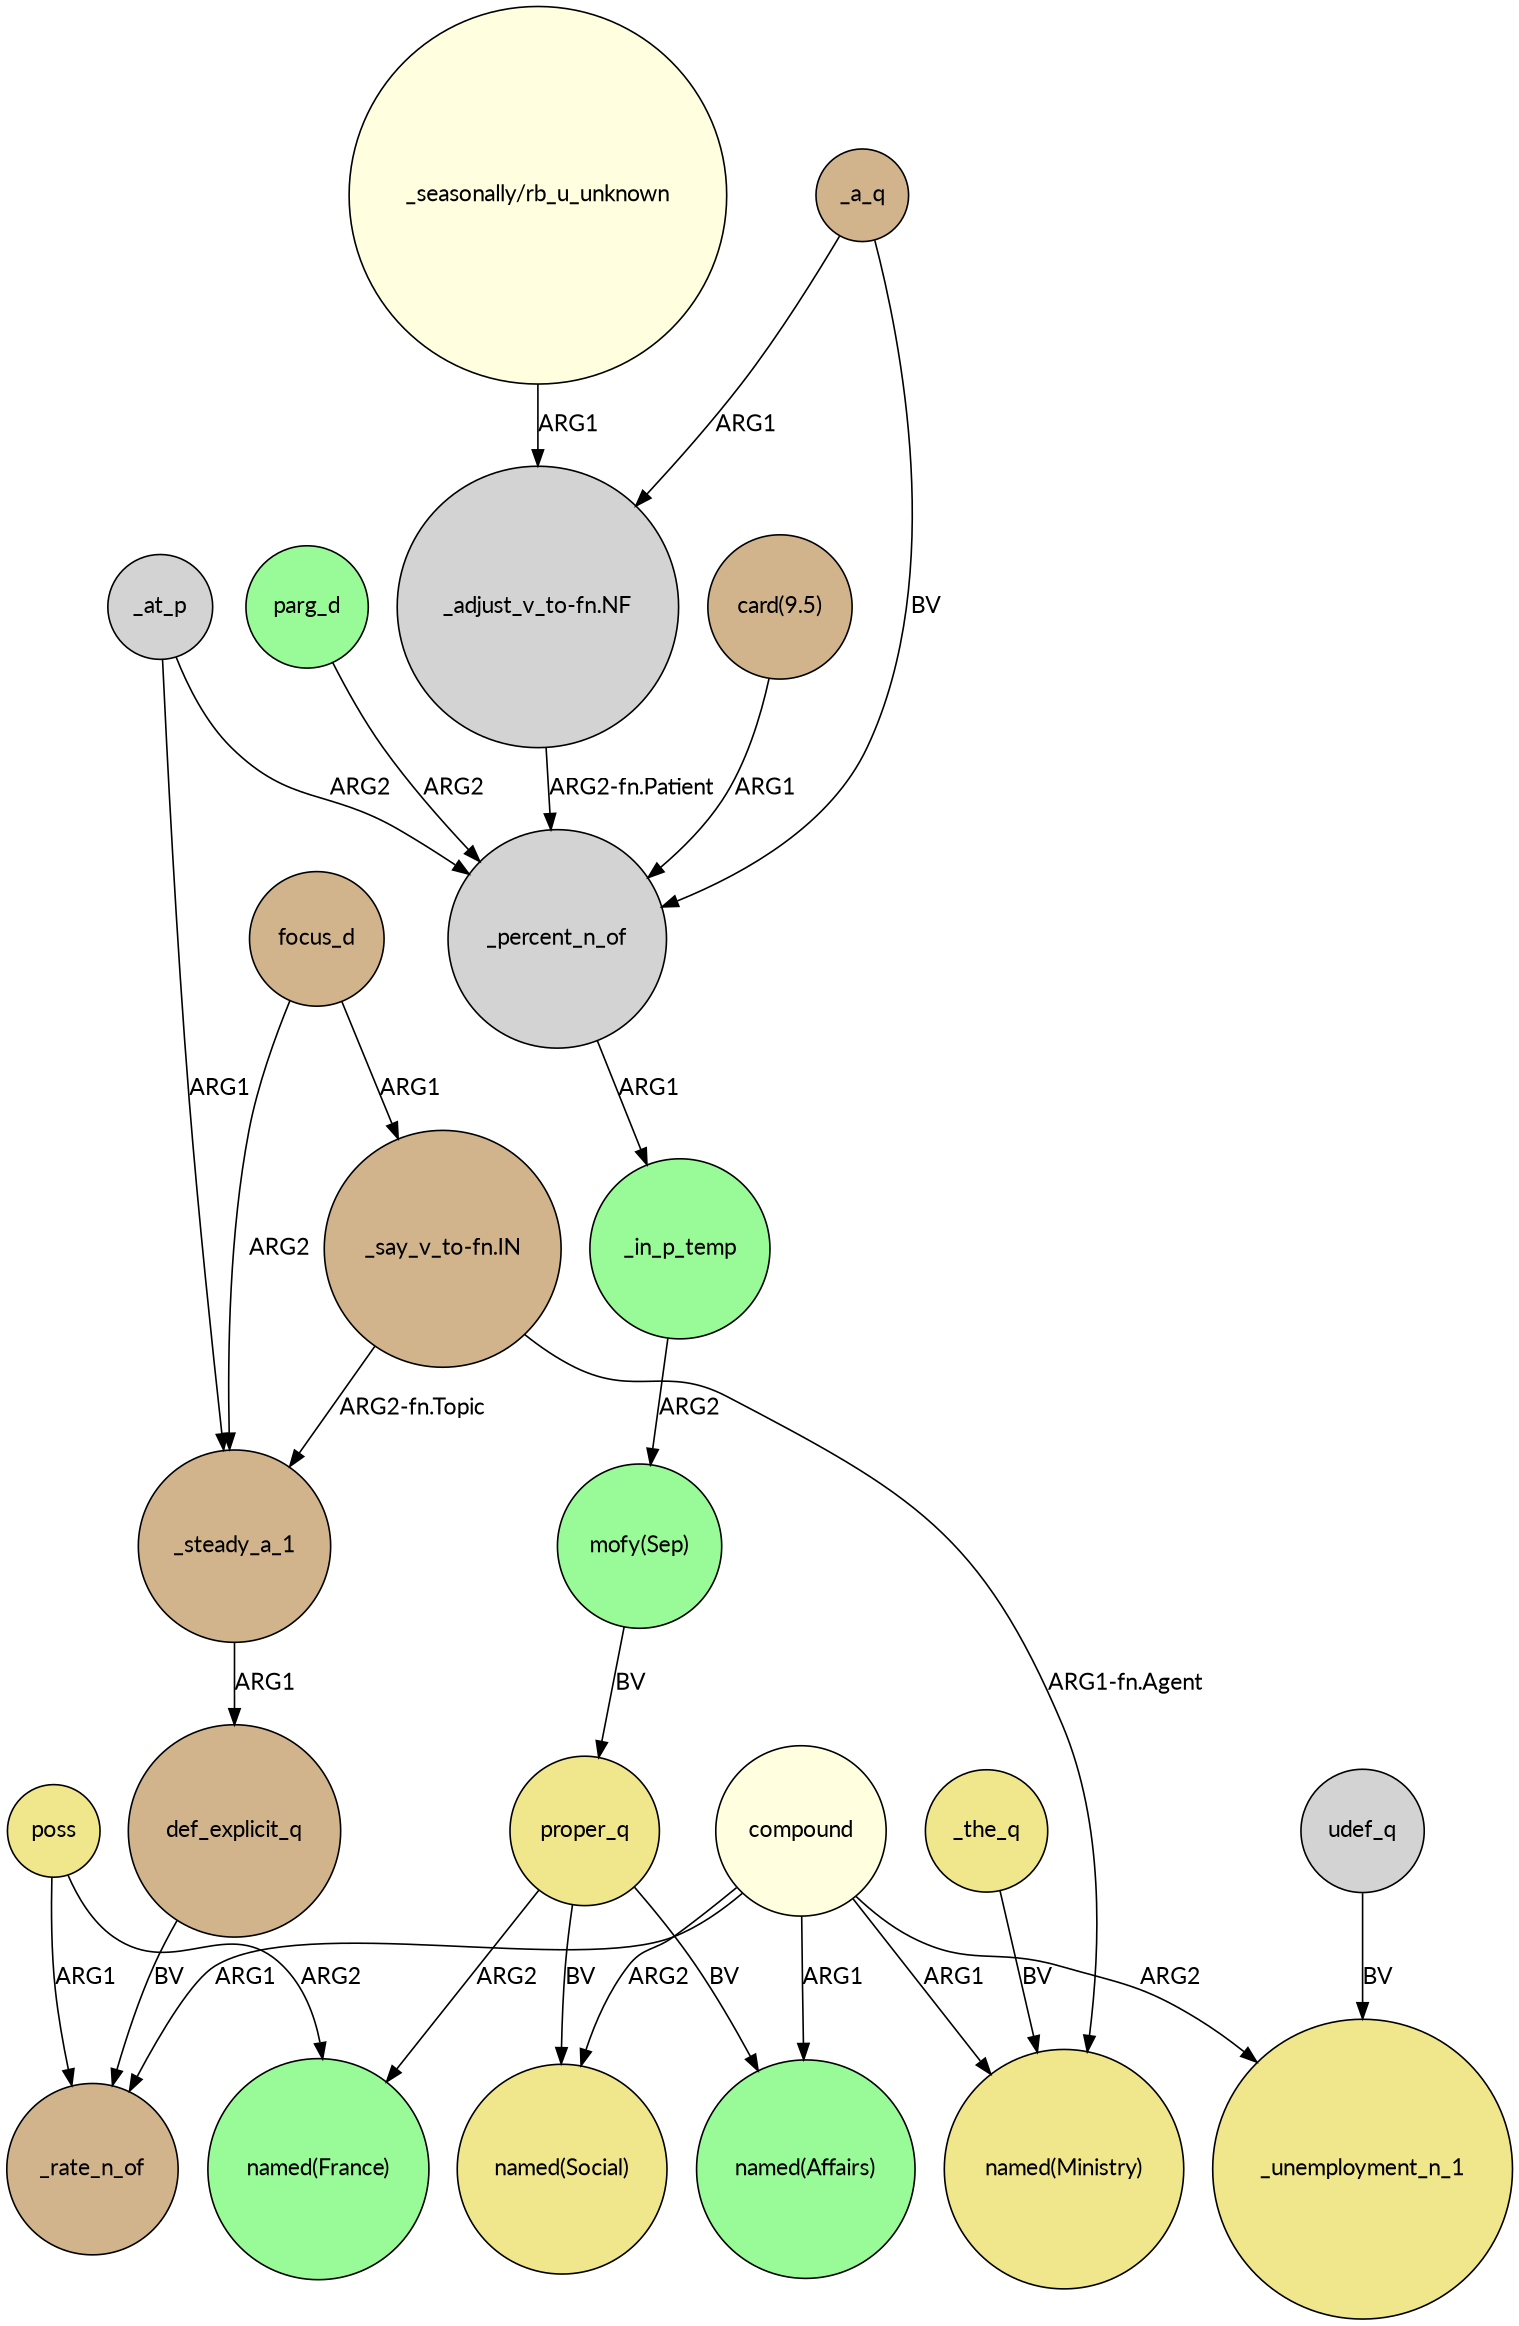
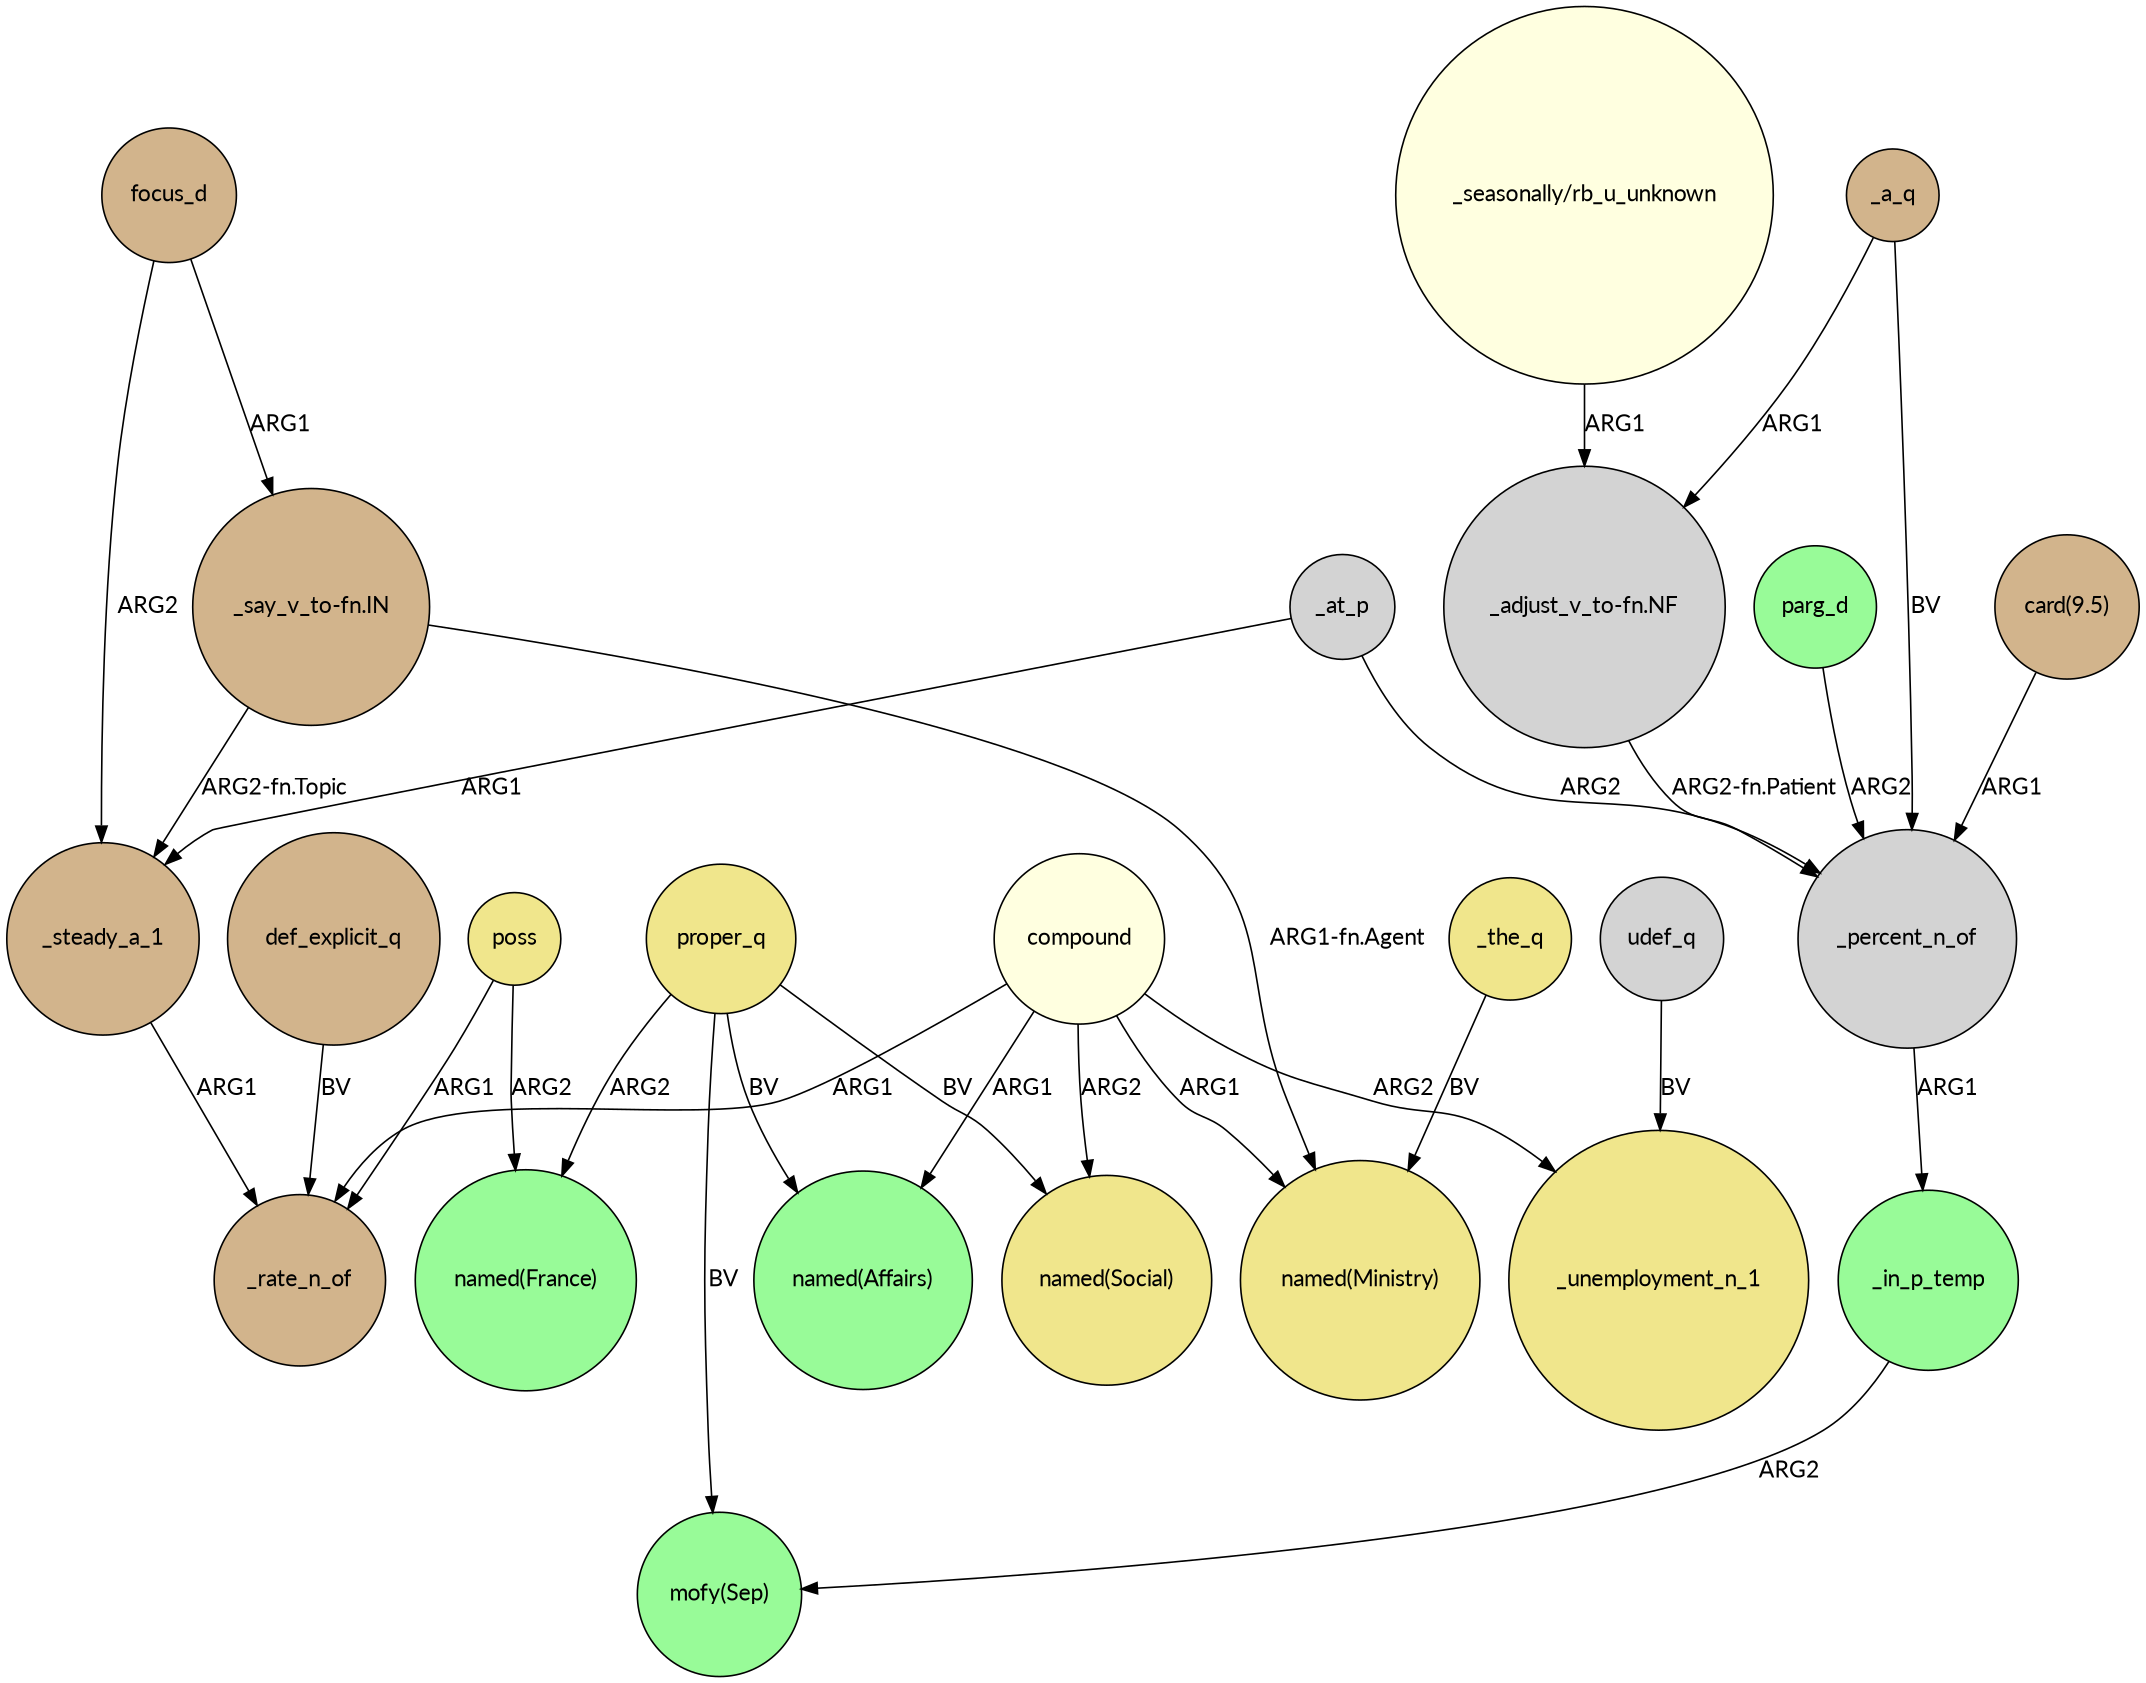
edge "_steady_a_1" -> "def_explicit_q": now "_steady_a_1" -> "_rate_n_of"
edge "mofy(Sep)" -> "proper_q": reversed
